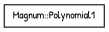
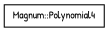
node "Magnum::Polynomial1": label "Magnum::Polynomial1" -> "Magnum::Polynomial4"
